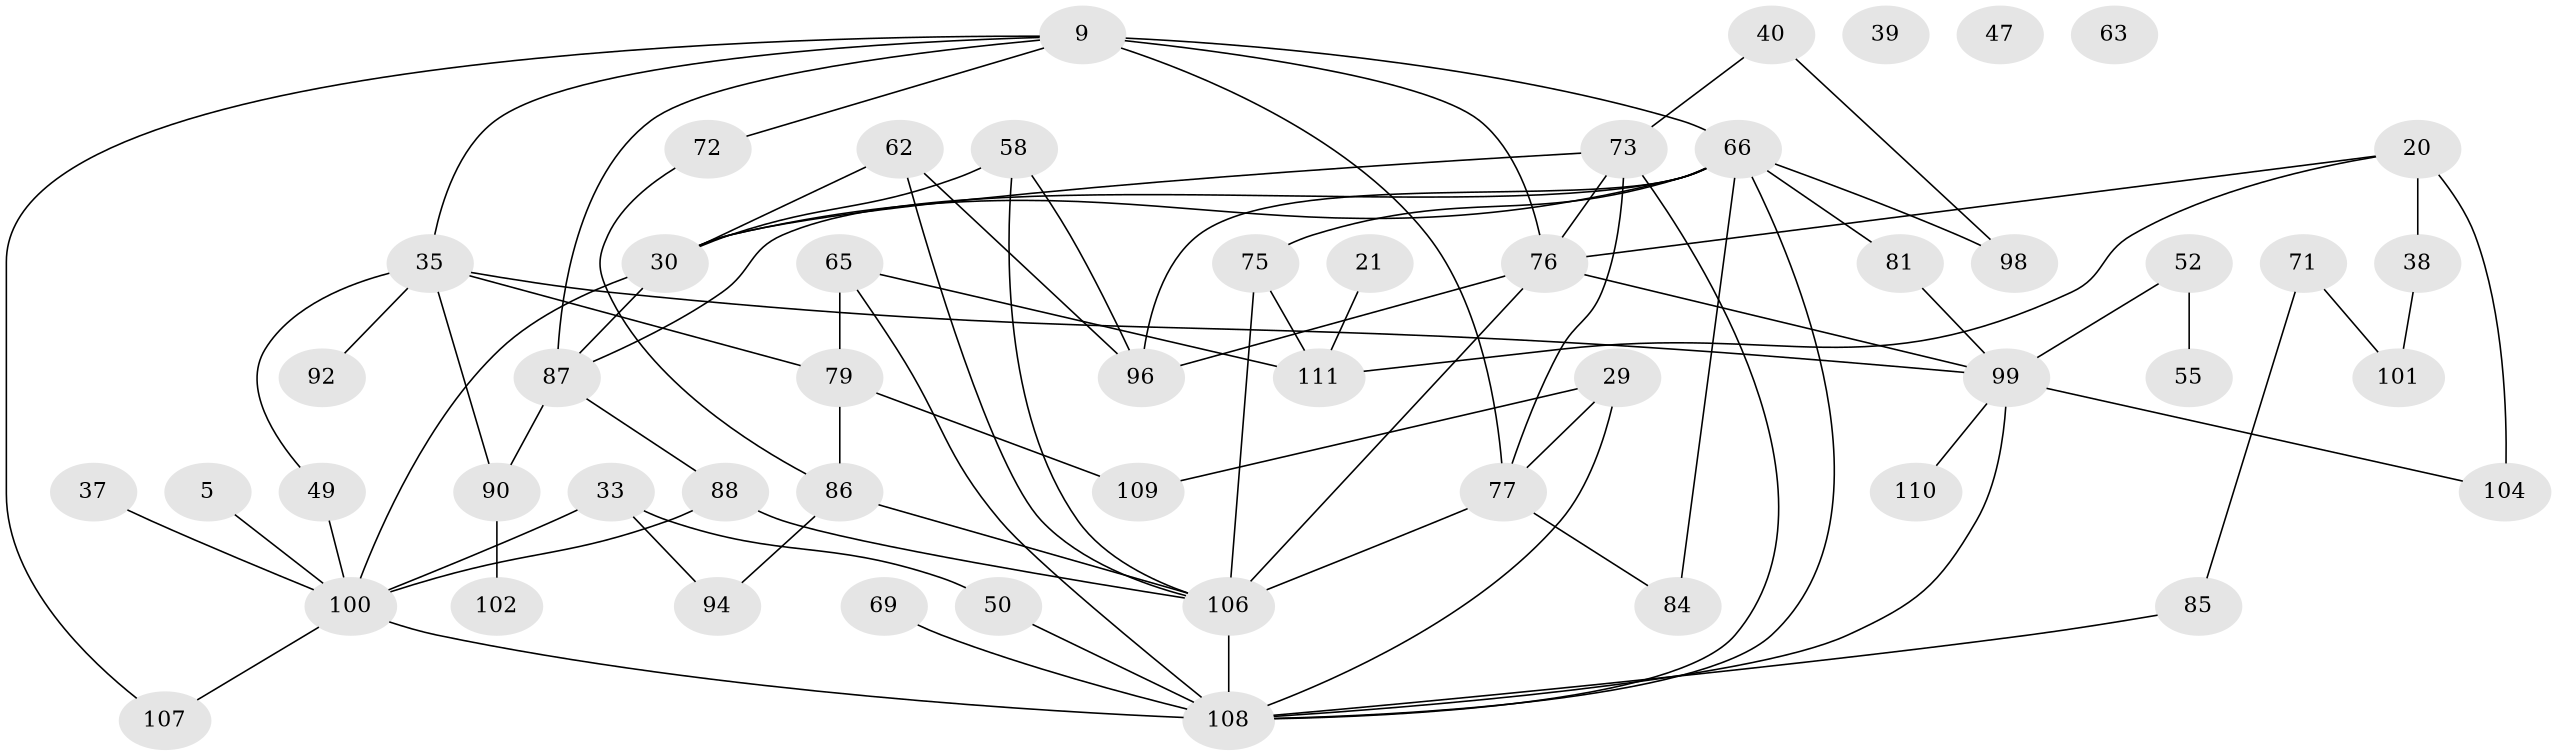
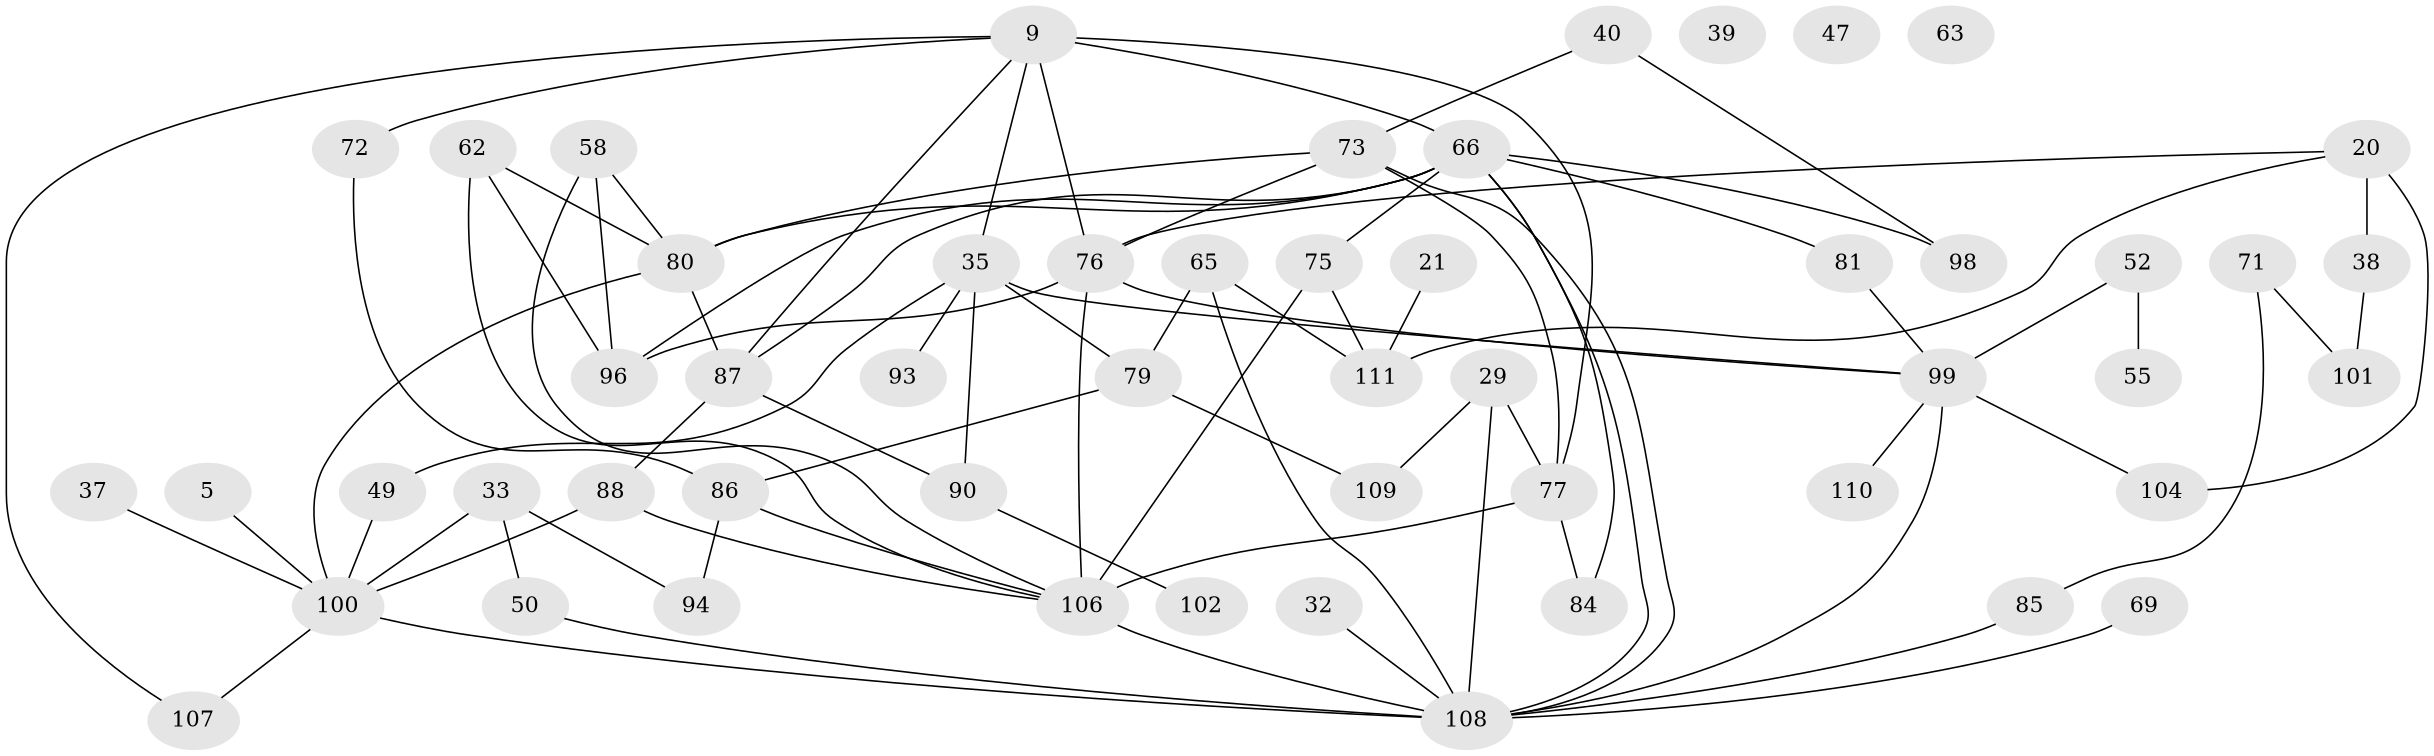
node "30": label "30" -> "80"
node "92": label "92" -> "93"
node "32": added
